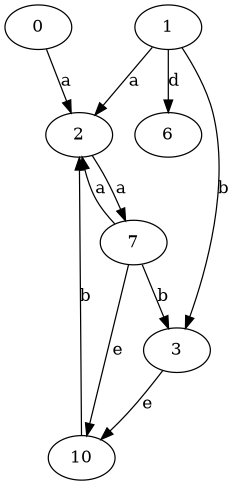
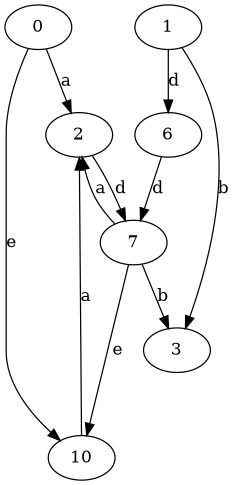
edge "1" -> "2": removed, label "a"
edge "6" -> "7": added, label "d"
edge "2" -> "7": label "a" -> "d"
edge "10" -> "2": label "b" -> "a"
edge "3" -> "10": now "0" -> "10"
